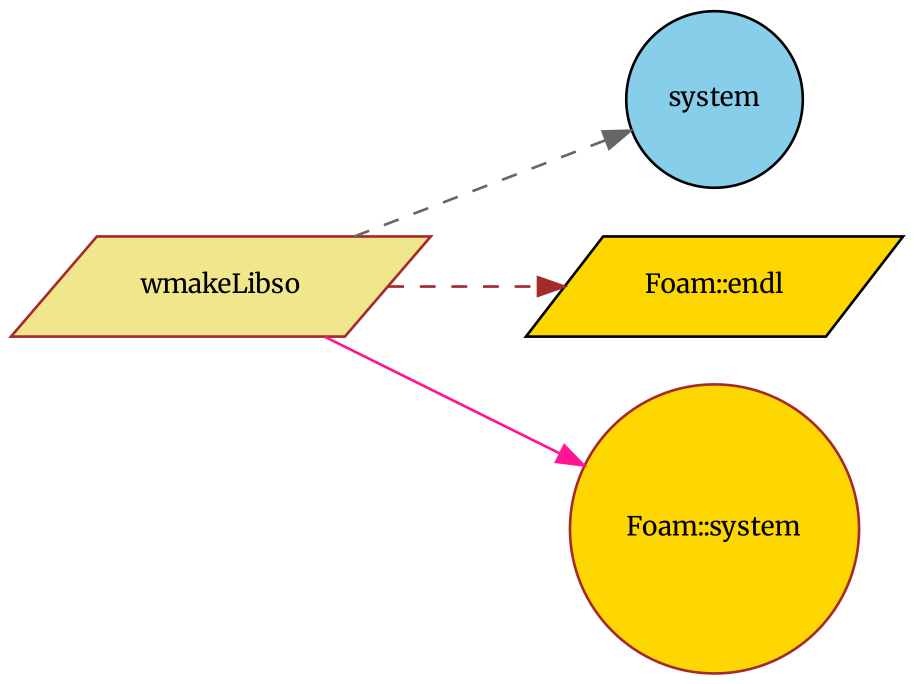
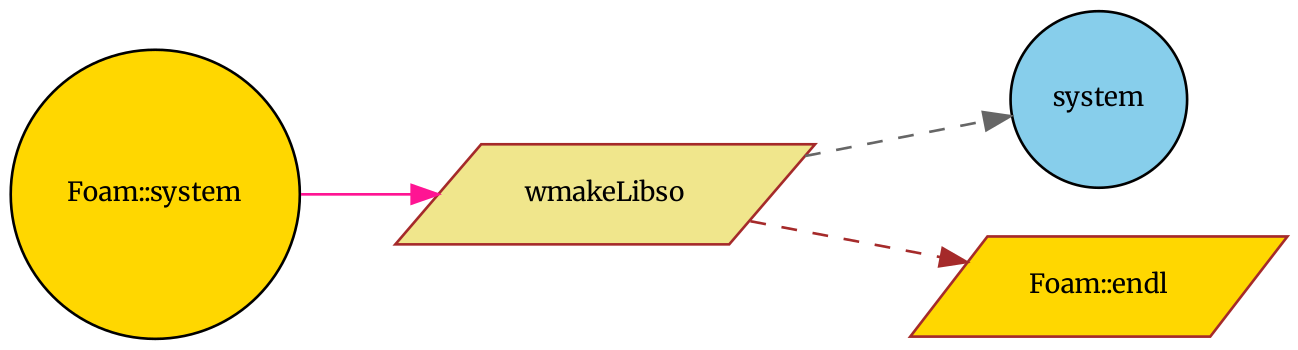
node "Foam::endl": color black -> brown
edge "wmakeLibso" -> "Foam::system": reversed
node "Foam::system": color brown -> black
